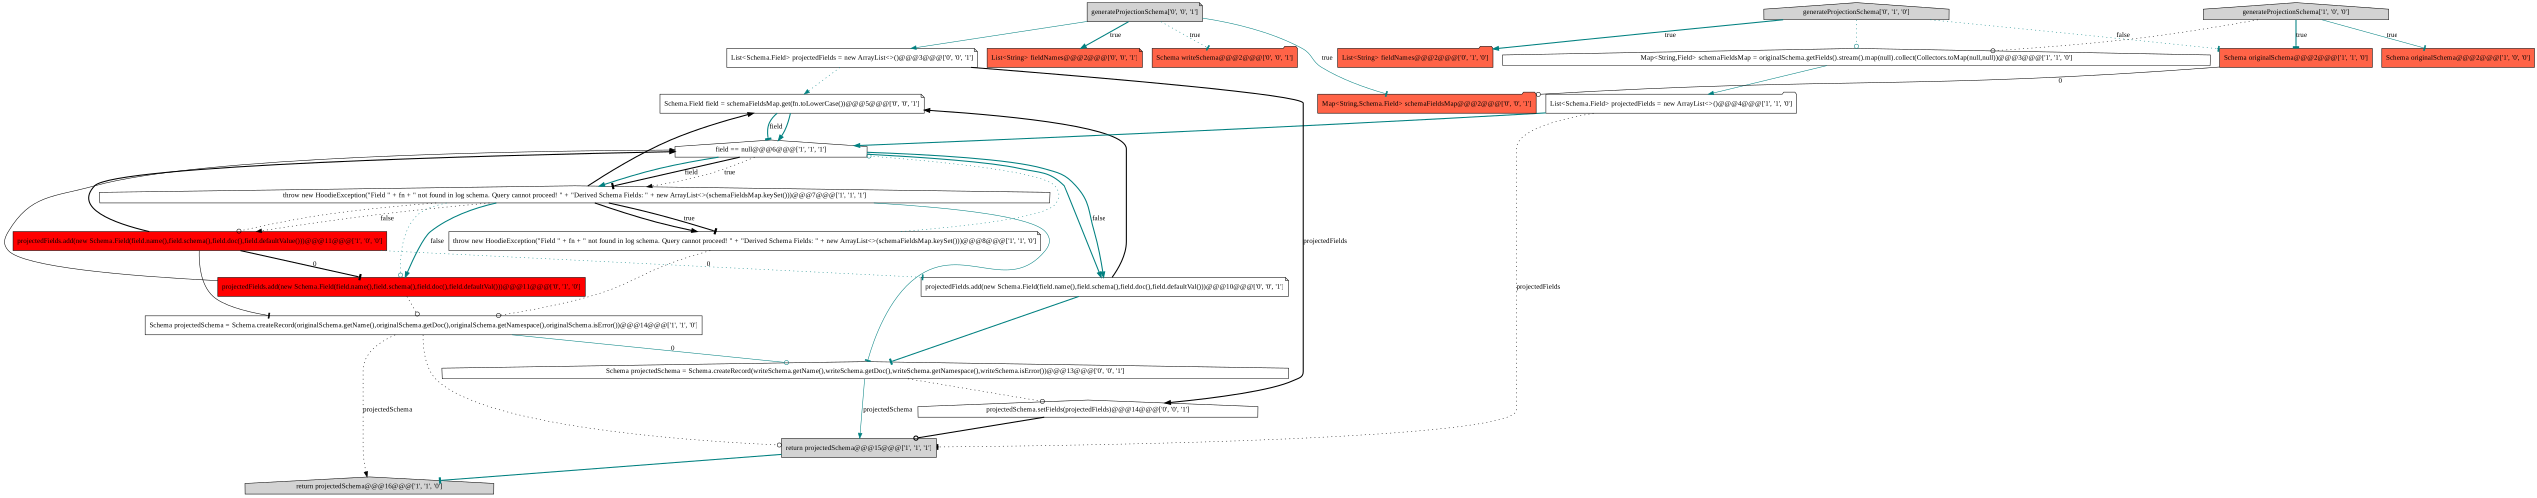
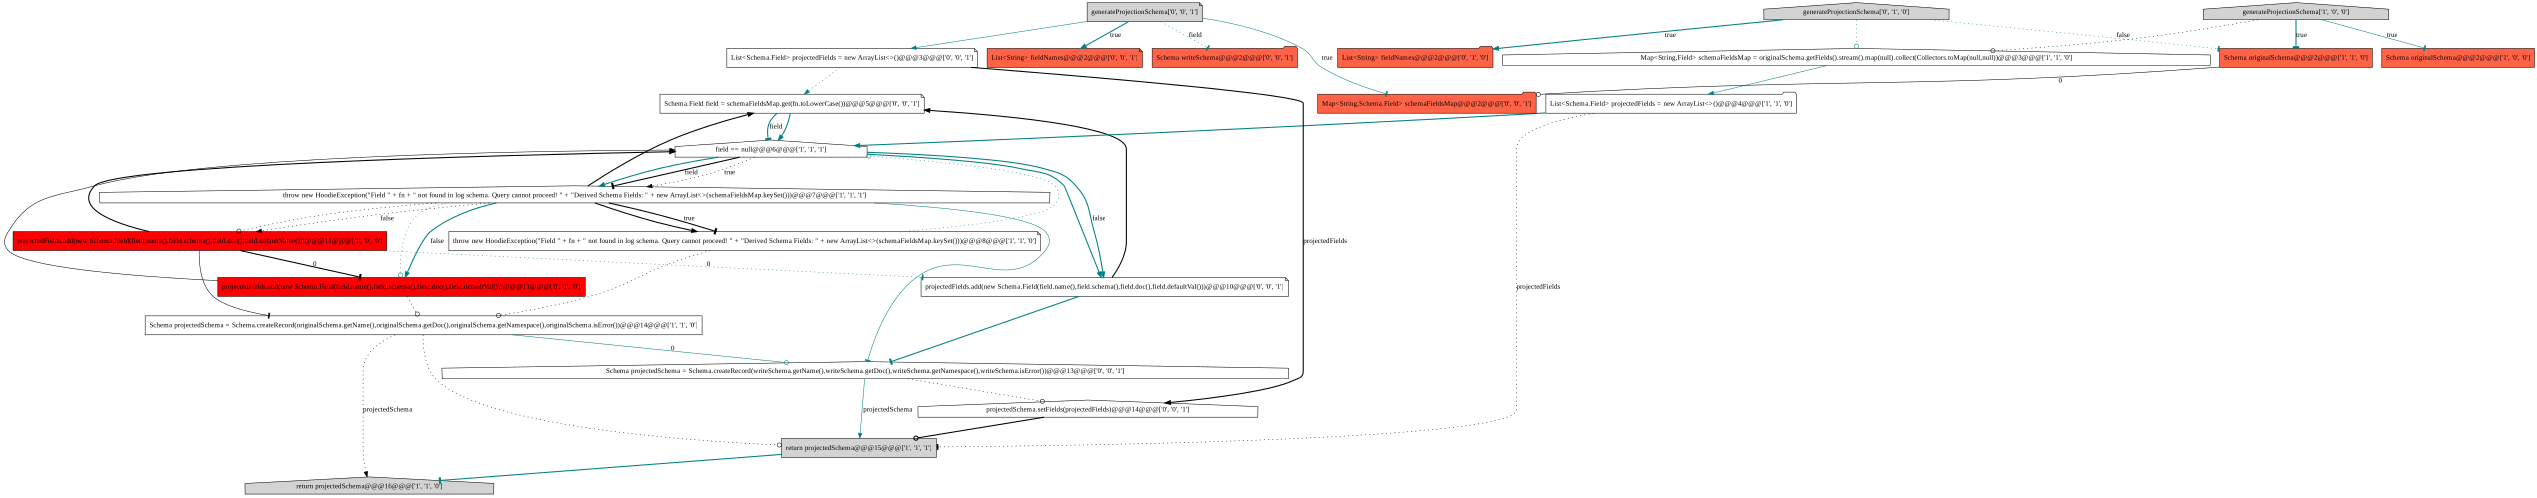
edge "generateProjectionSchema['0', '0', '1']" -> "Schema writeSchema@@@2@@@['0', '0', '1']": label "true" -> "field"
